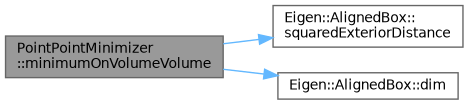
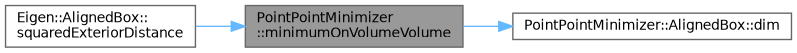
edge "PointPointMinimizer ::minimumOnVolumeVolume" -> "Eigen::AlignedBox:: squaredExteriorDistance": reversed
node "Eigen::AlignedBox::dim": label "Eigen::AlignedBox::dim" -> "PointPointMinimizer::AlignedBox::dim"
